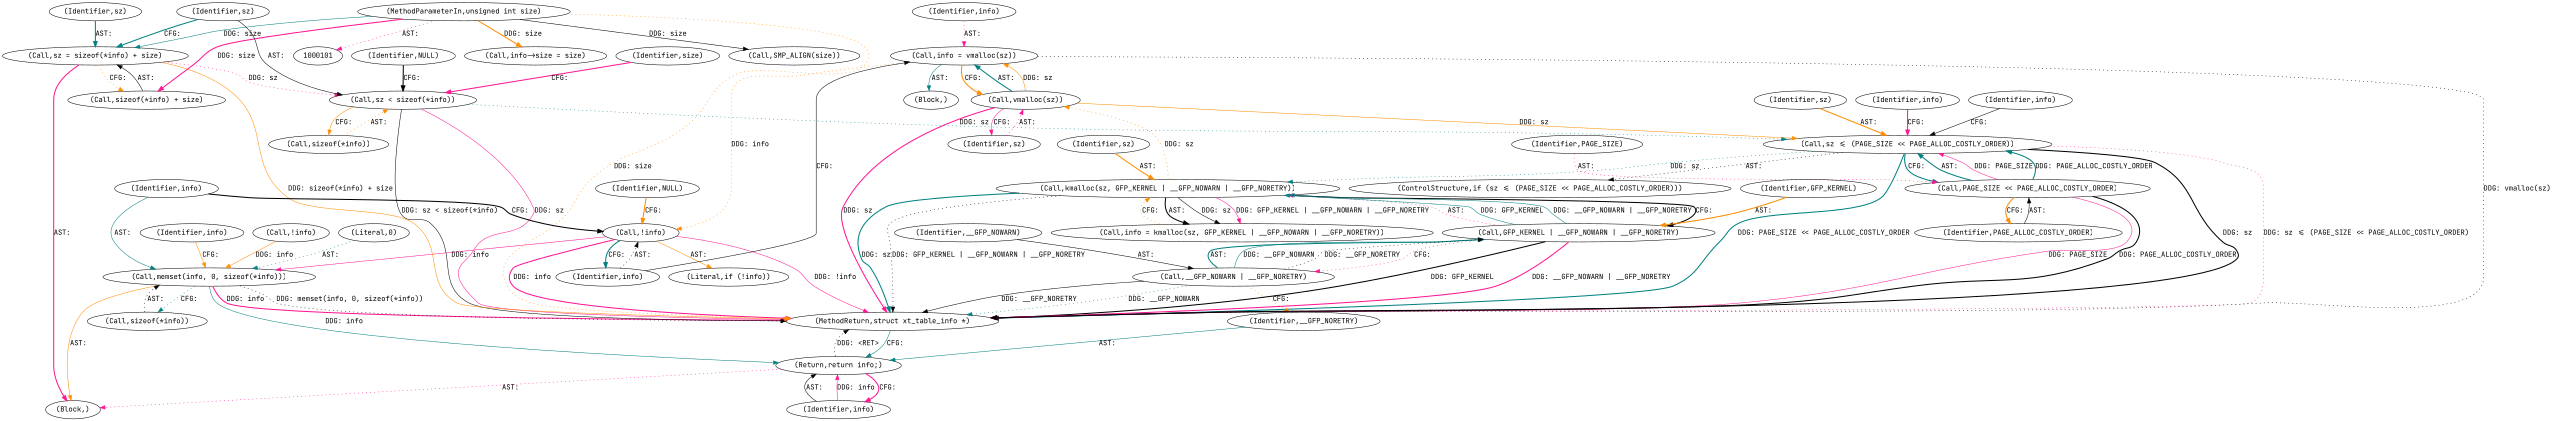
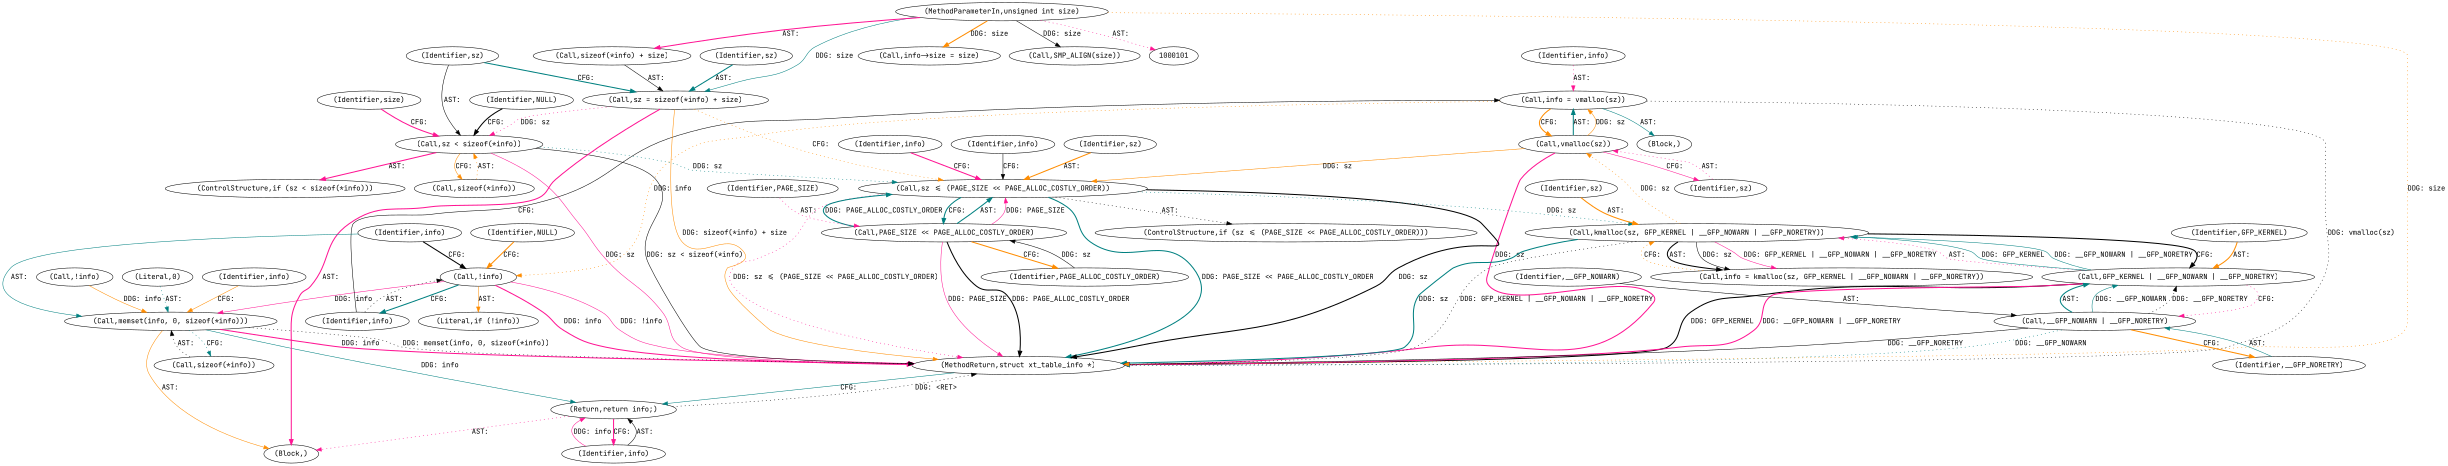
edge "(MethodParameterIn,unsigned int size)" -> "(Call,sizeof(*info) + size)": label "DDG: size" -> "AST: "
edge "(Call,sz = sizeof(*info) + size)" -> "(Call,sizeof(*info) + size)": now "(Call,sz = sizeof(*info) + size)" -> "(Call,sz <= (PAGE_SIZE << PAGE_ALLOC_COSTLY_ORDER))"
node "(ControlStructure,if (sz < sizeof(*info)))": added
edge "(Identifier,PAGE_ALLOC_COSTLY_ORDER)" -> "(Call,PAGE_SIZE << PAGE_ALLOC_COSTLY_ORDER)": label "AST: " -> "DDG: sz"
edge "(Call,__GFP_NOWARN | __GFP_NORETRY)" -> "(Identifier,__GFP_NORETRY)": style dotted -> bold
edge "(Identifier,__GFP_NORETRY)" -> "(Return,return info;)": now "(Identifier,__GFP_NORETRY)" -> "(Call,__GFP_NOWARN | __GFP_NORETRY)"
